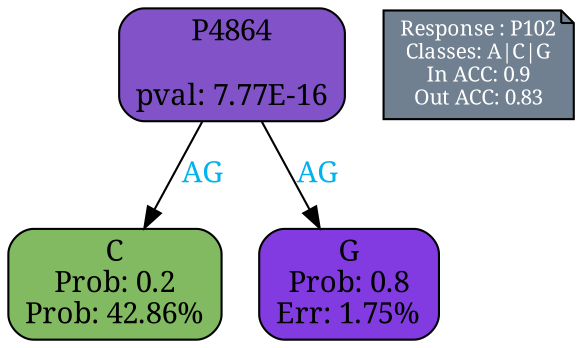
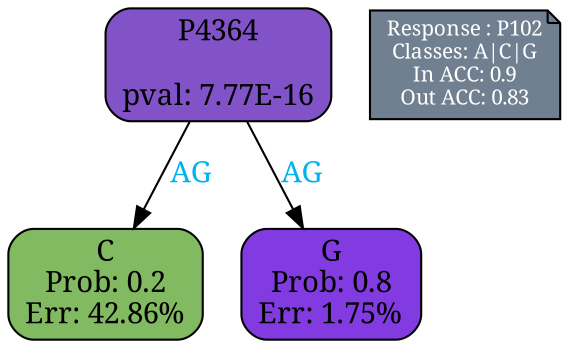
node "P4864 pval: 7.77E-16": label "P4864 pval: 7.77E-16" -> "P4364 pval: 7.77E-16"
node "C Prob: 0.2 Prob: 42.86%": label "C Prob: 0.2 Prob: 42.86%" -> "C Prob: 0.2 Err: 42.86%"
